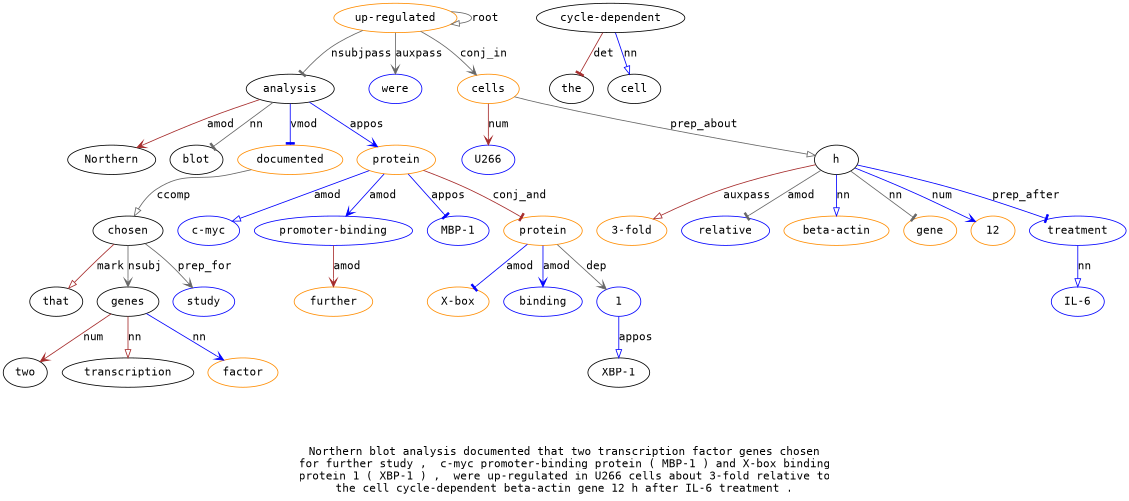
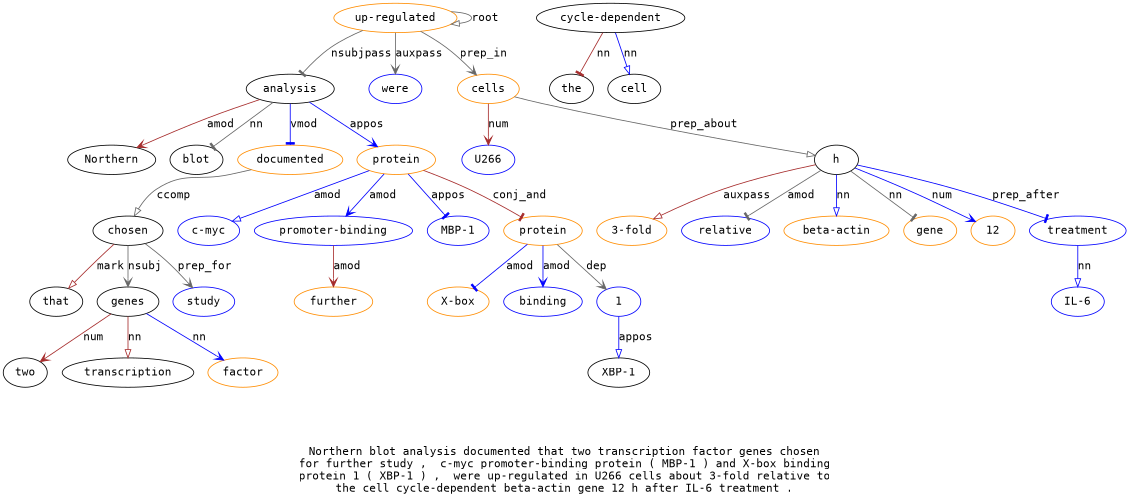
edge "up-regulated" -> "cells": label "conj_in" -> "prep_in"
edge "cycle-dependent" -> "the": label "det" -> "nn"
